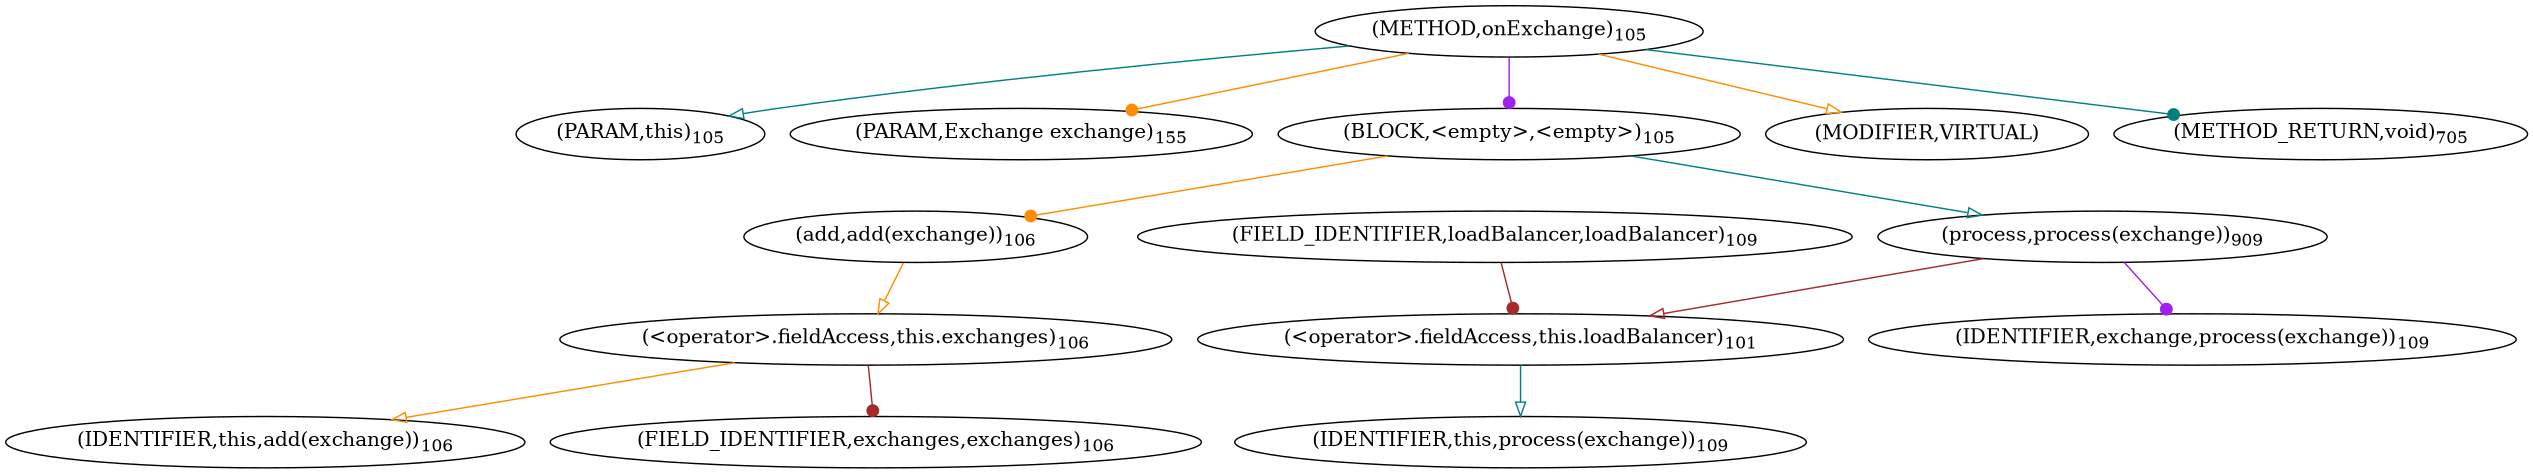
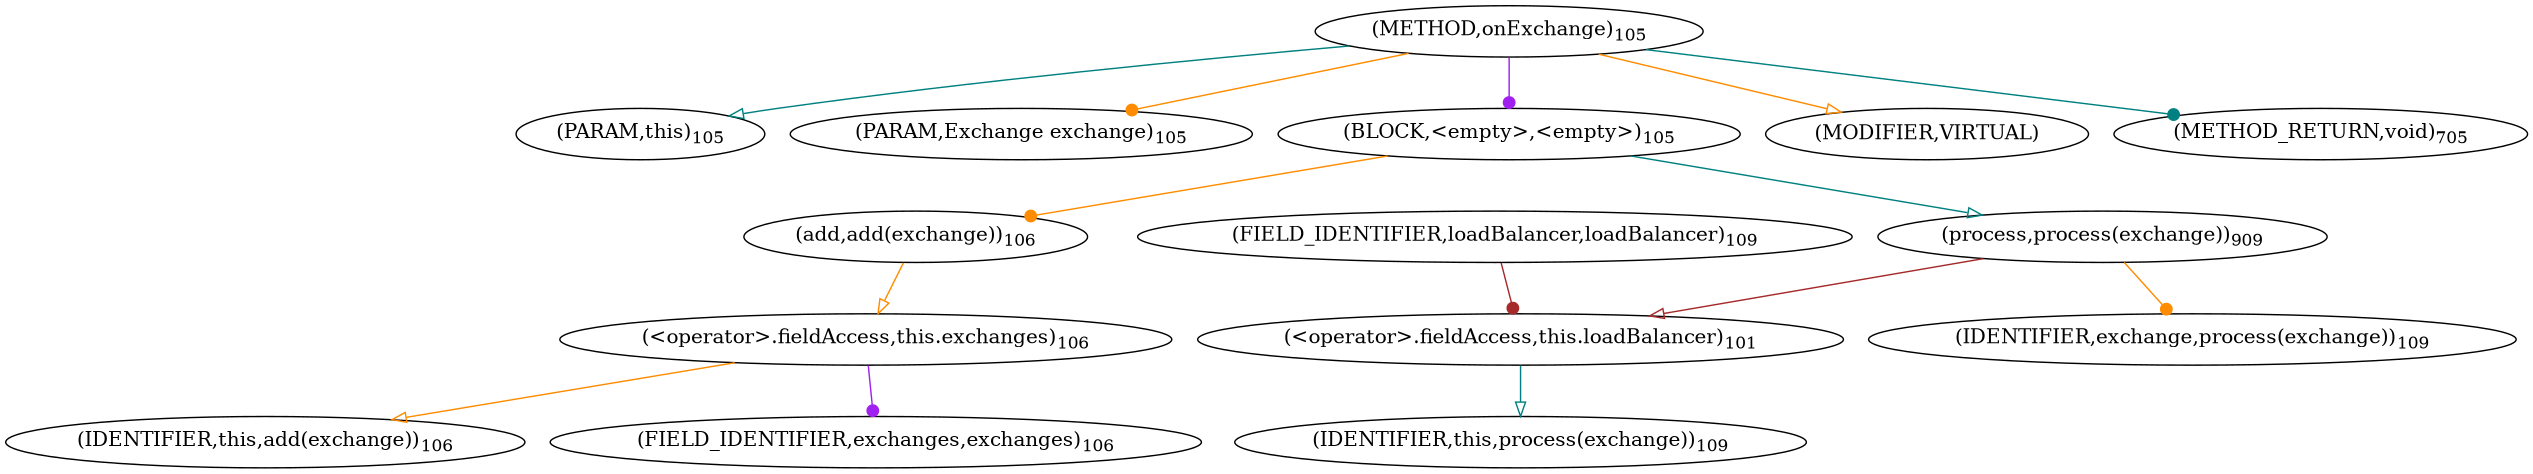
node "(PARAM,Exchange exchange)": text "155" -> "105"
edge "(process,process(exchange))" -> "(IDENTIFIER,exchange,process(exchange))": color purple -> darkorange
edge "(<operator>.fieldAccess,this.exchanges)" -> "(FIELD_IDENTIFIER,exchanges,exchanges)": color brown -> purple
